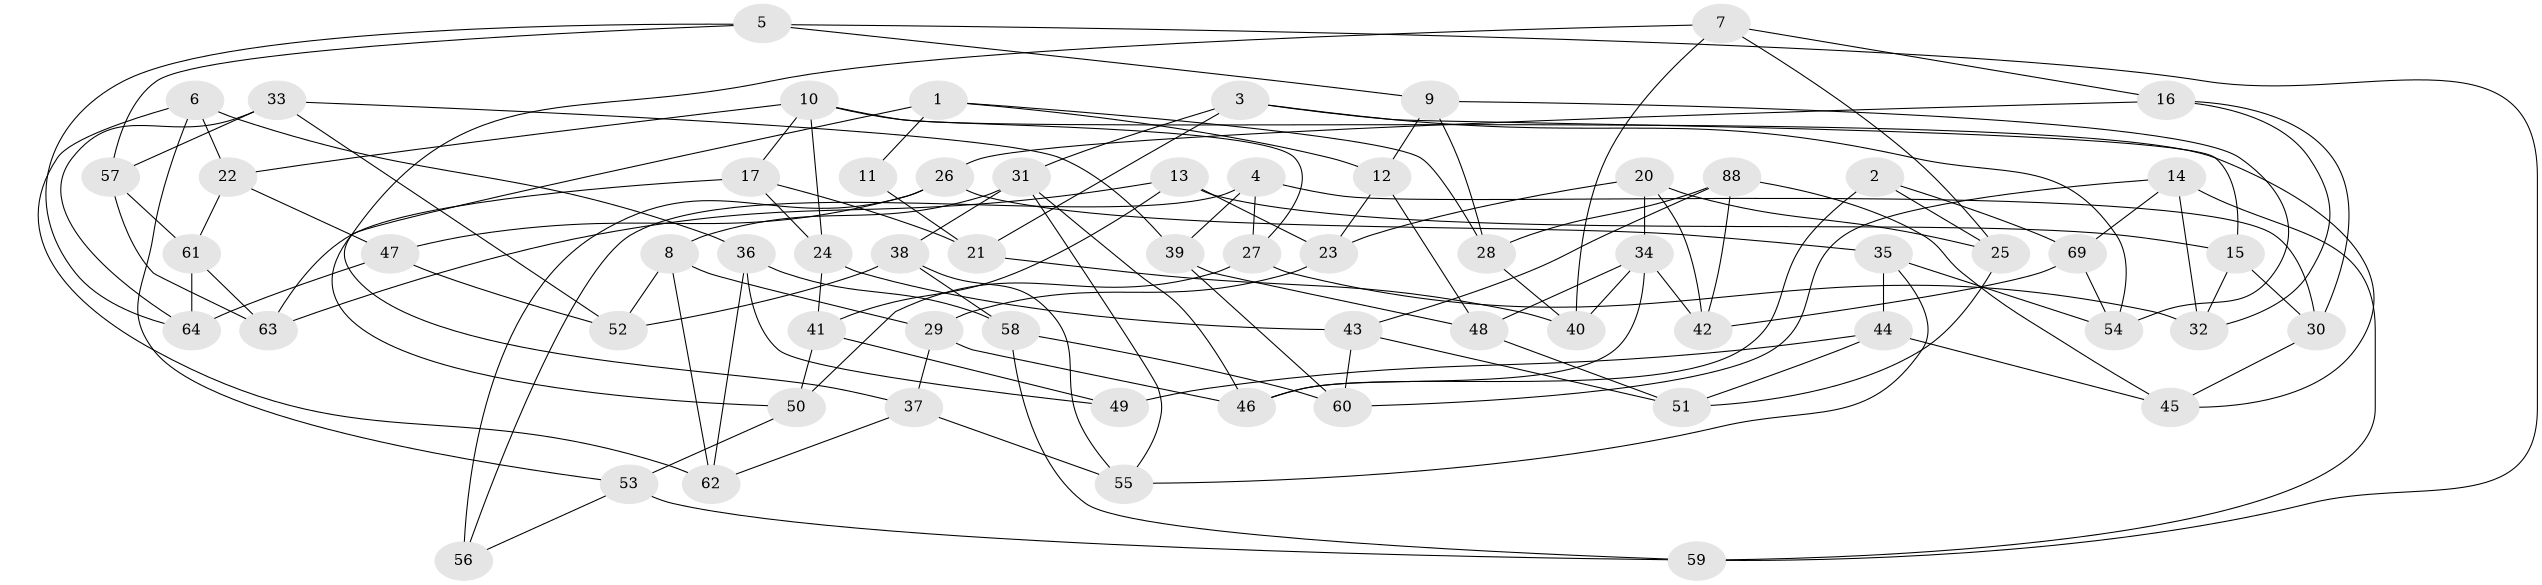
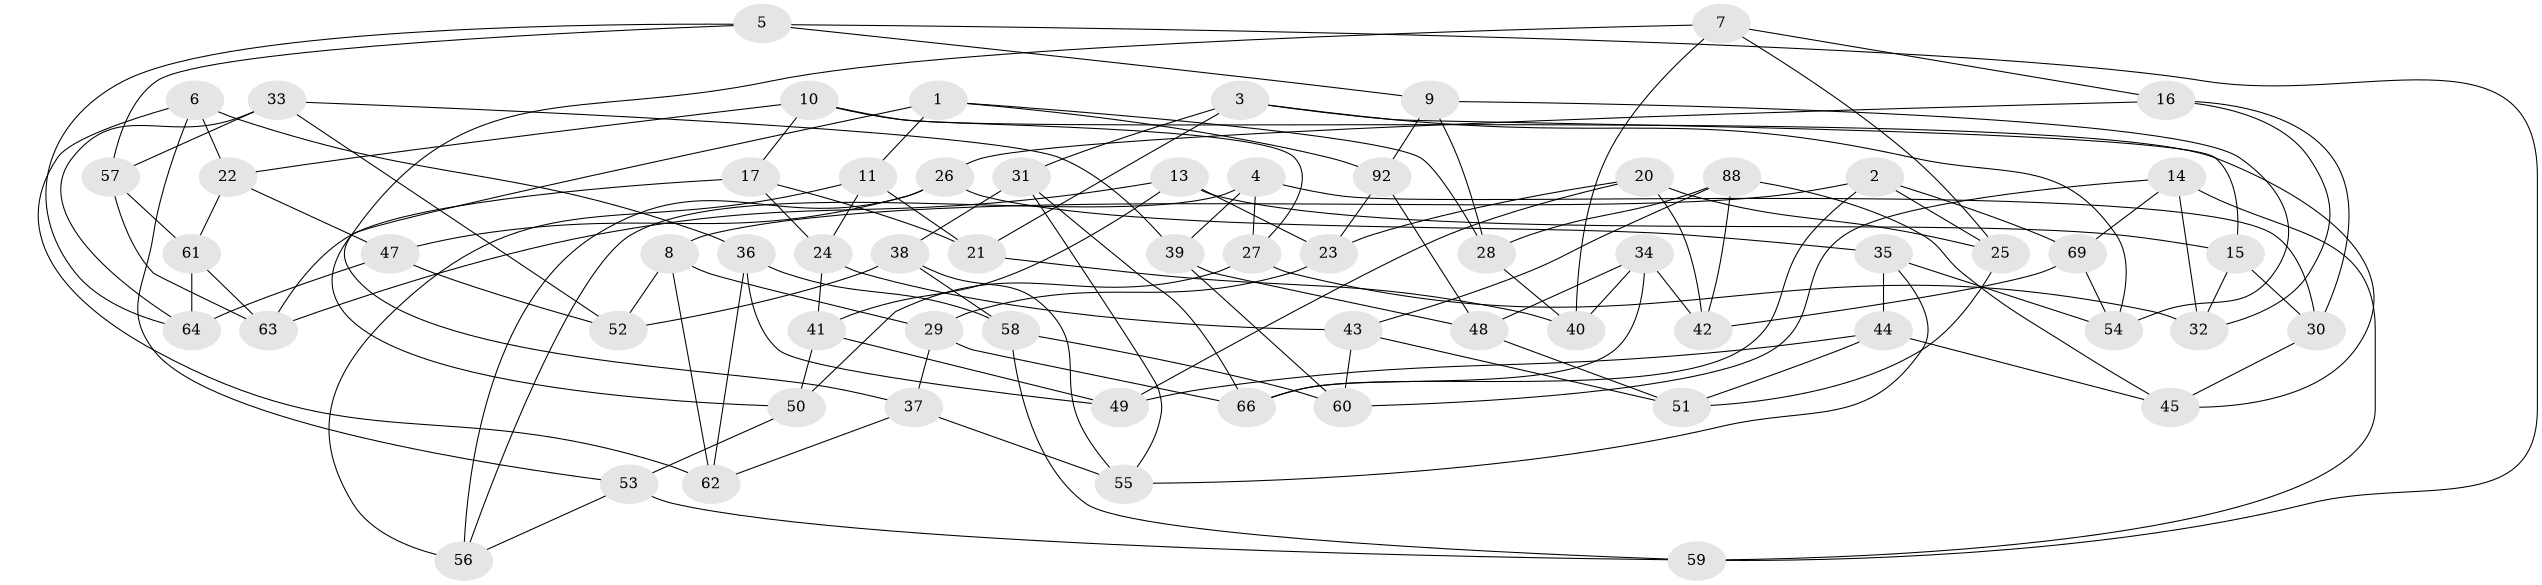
edge "10" -- "24": now "11" -- "24"
node "12": label "12" -> "92"
edge "31" -- "8": now "2" -- "8"
edge "20" -- "34": now "20" -- "49"
edge "11" -- "56": added
node "46": label "46" -> "66"
